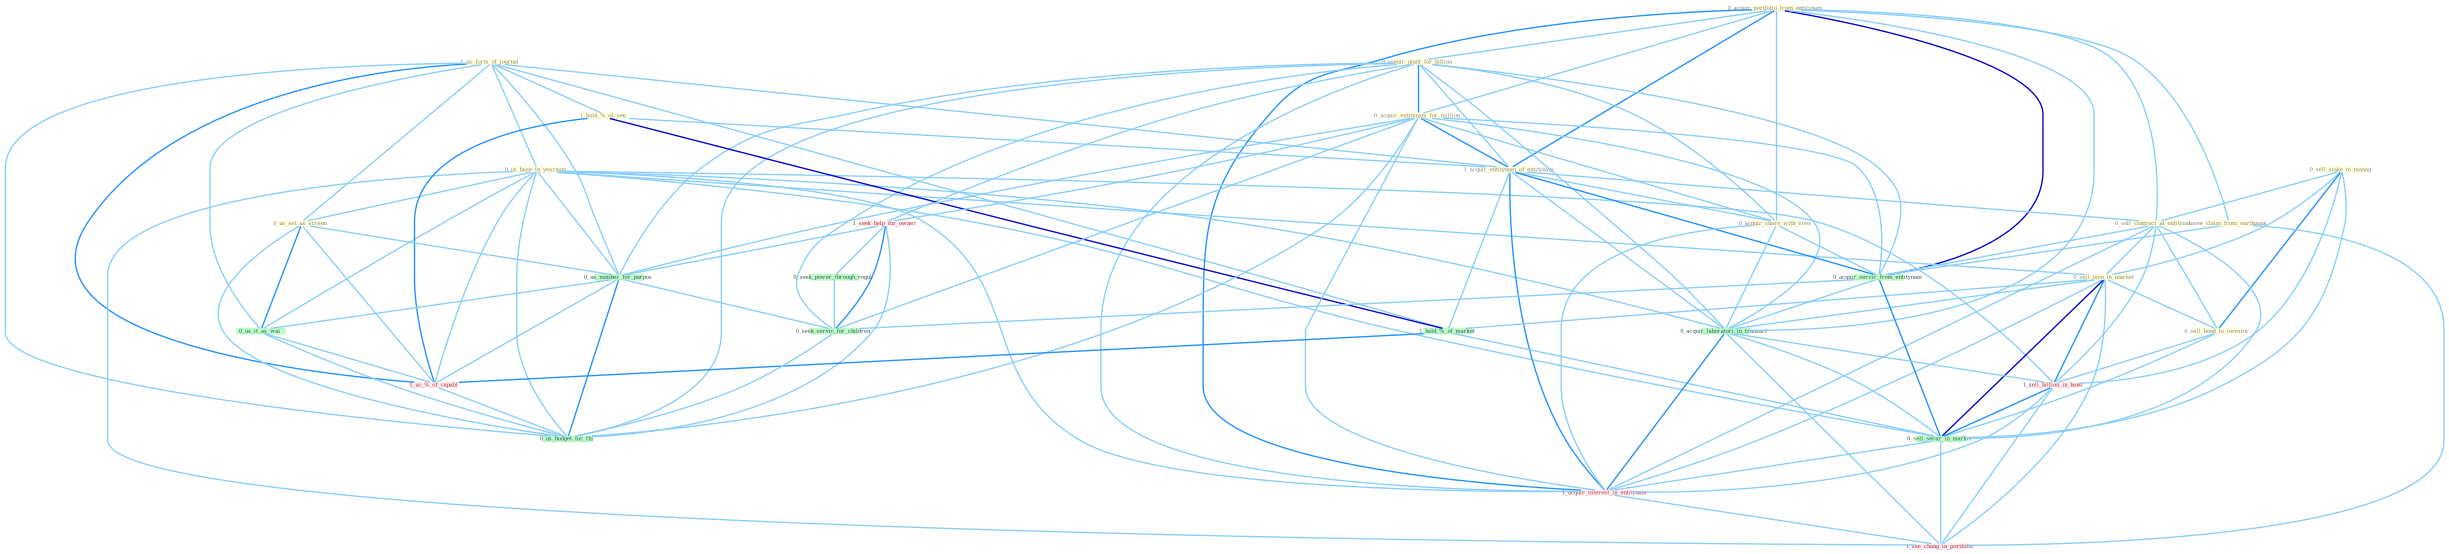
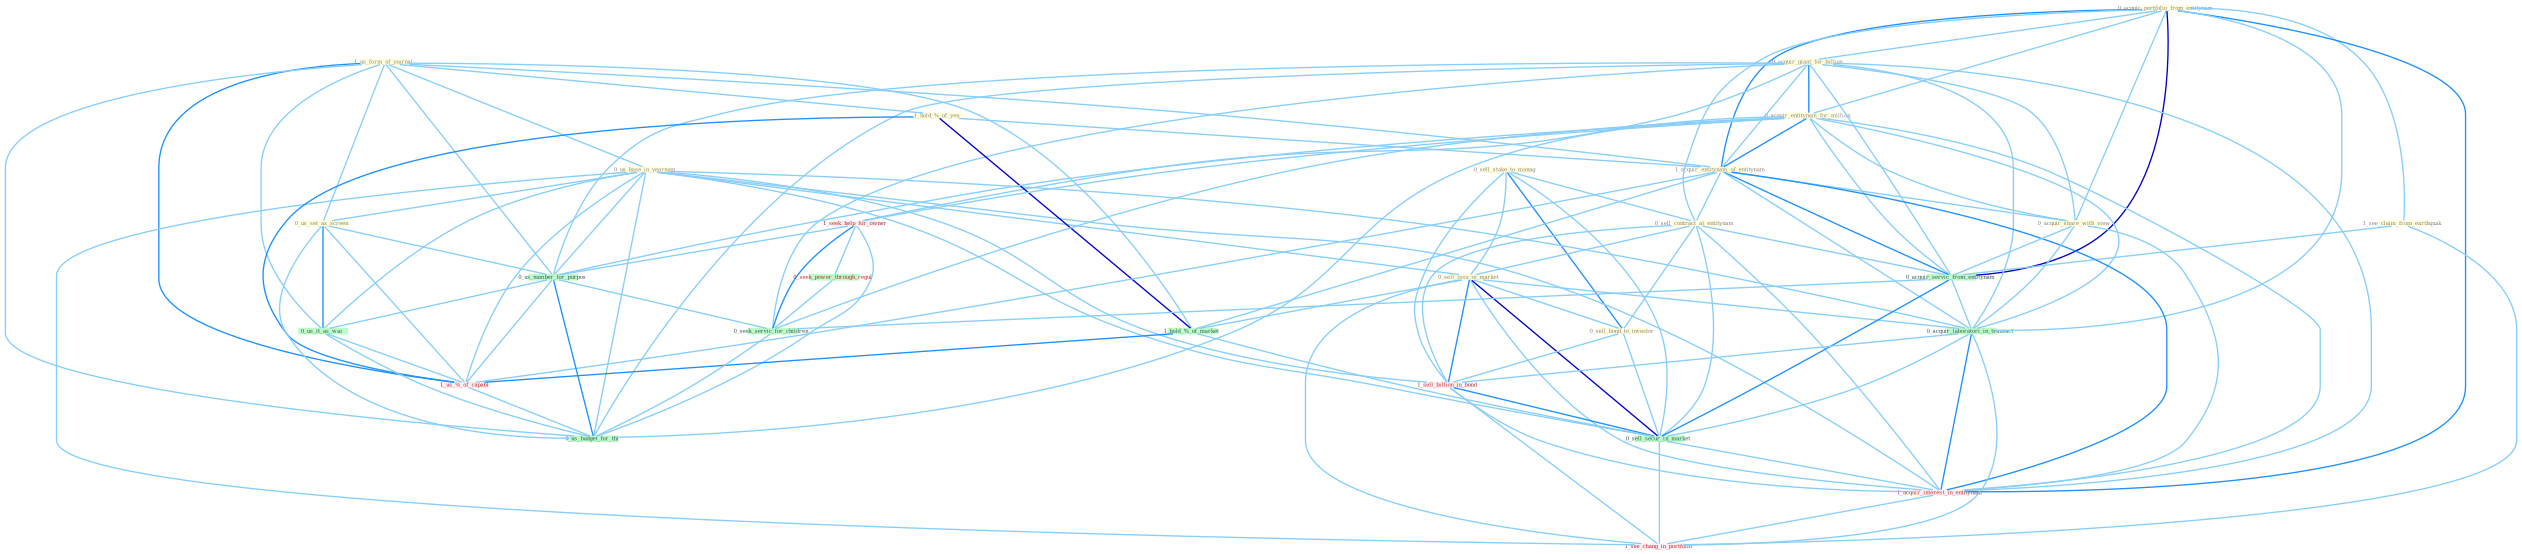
node "0_seek_power_through_regul": fontcolor #2f4f4f -> #b22222
edge "1_acquir_entitynam_of_entitynam" -- "1_us_%_of_capabl": added
